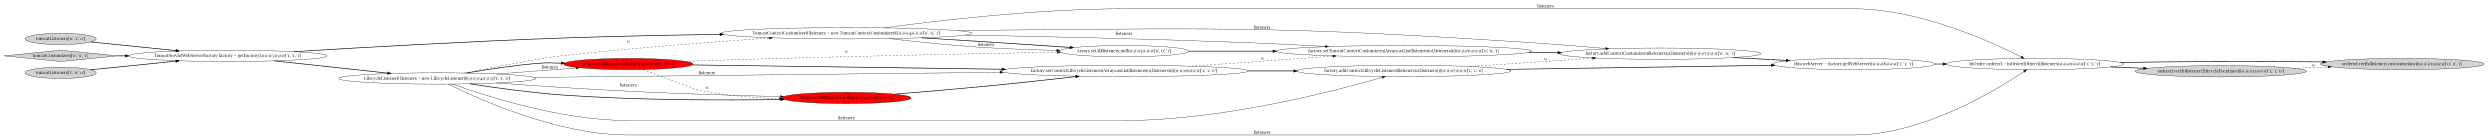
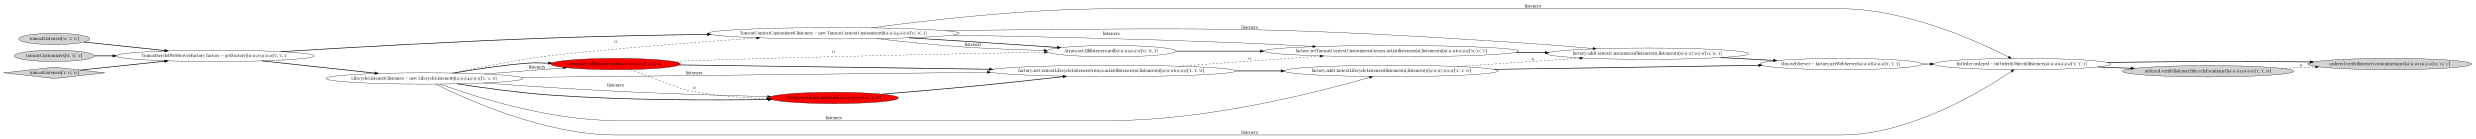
node "tomcatCustomizers['0', '0', '1']": shape diamond -> ellipse
node "tomcatListeners['1', '0', '0']": shape ellipse -> diamond
